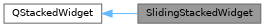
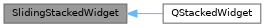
edge "SlidingStackedWidget" -> "QStackedWidget": reversed
